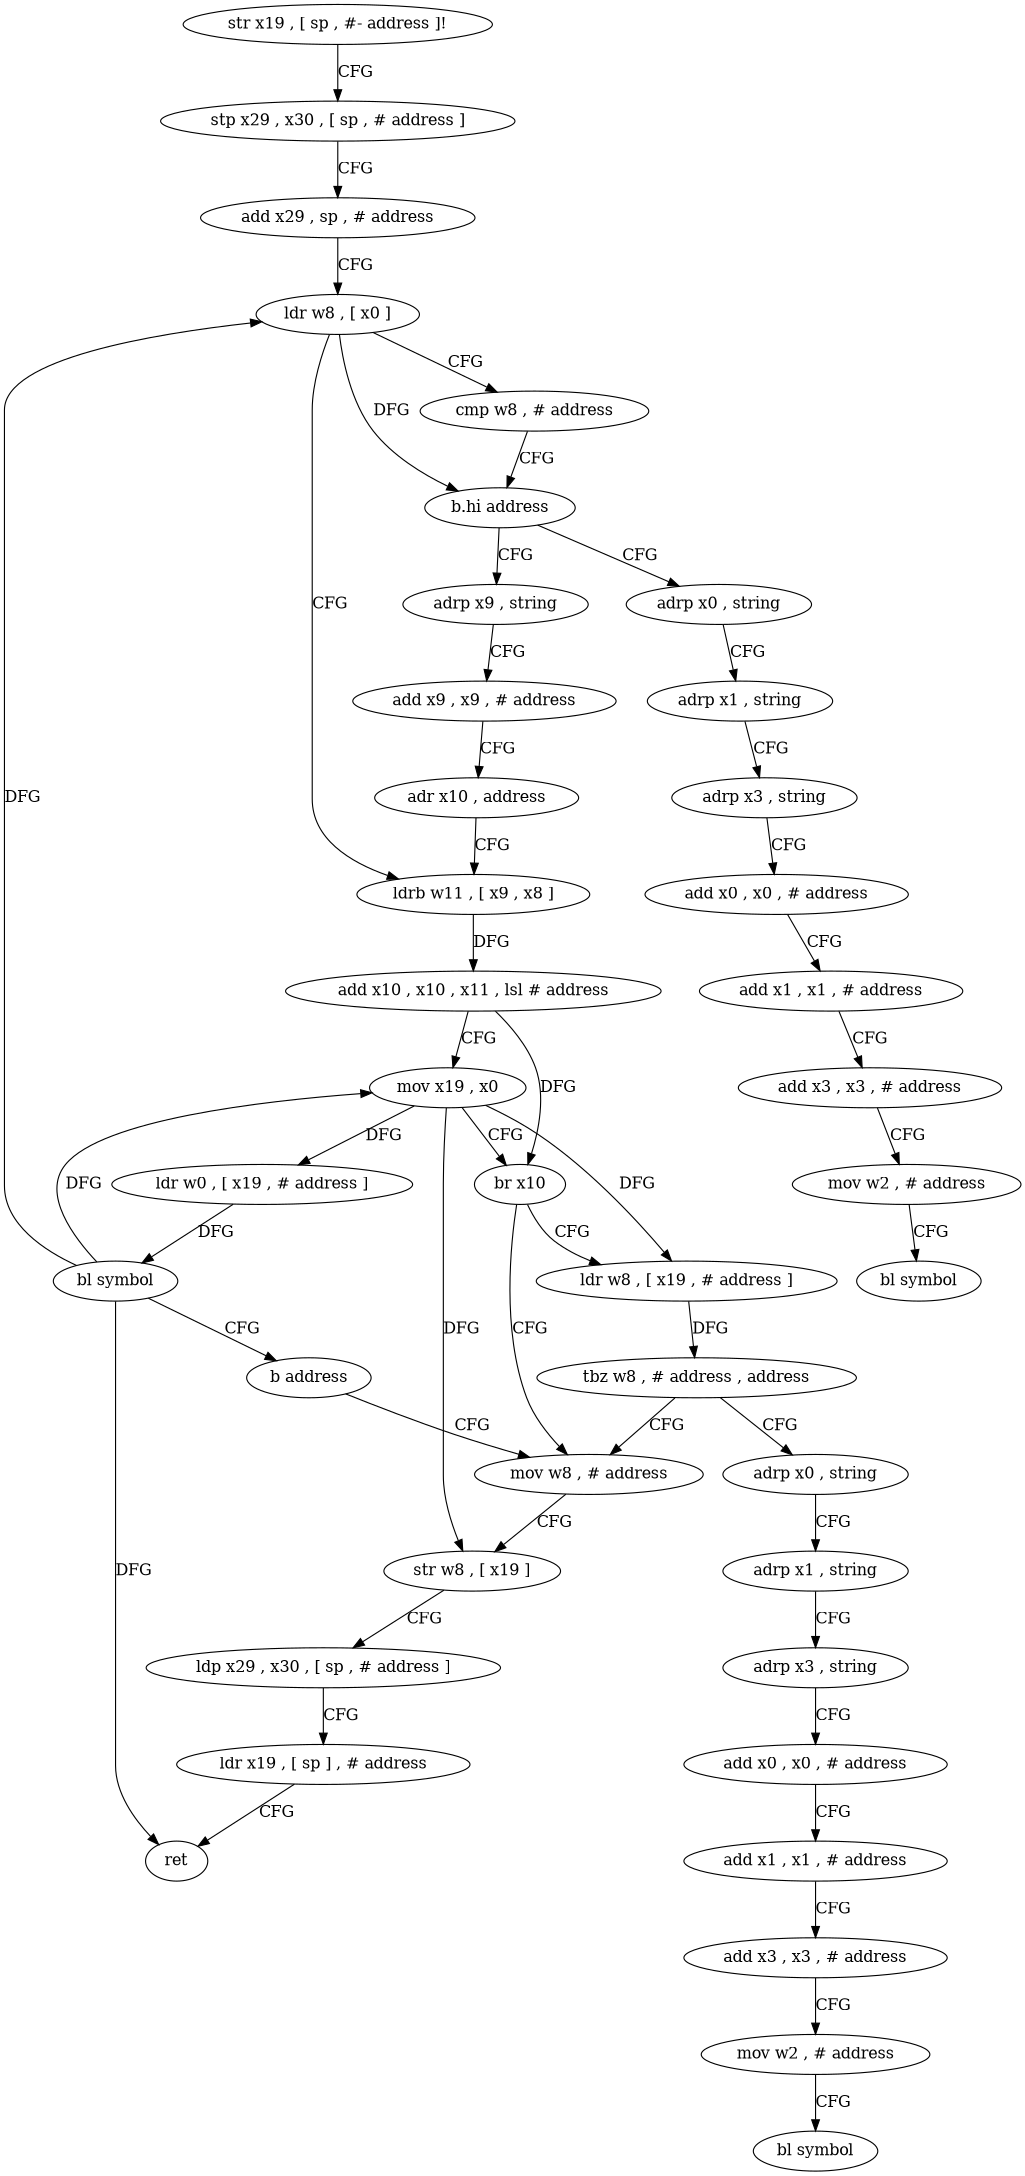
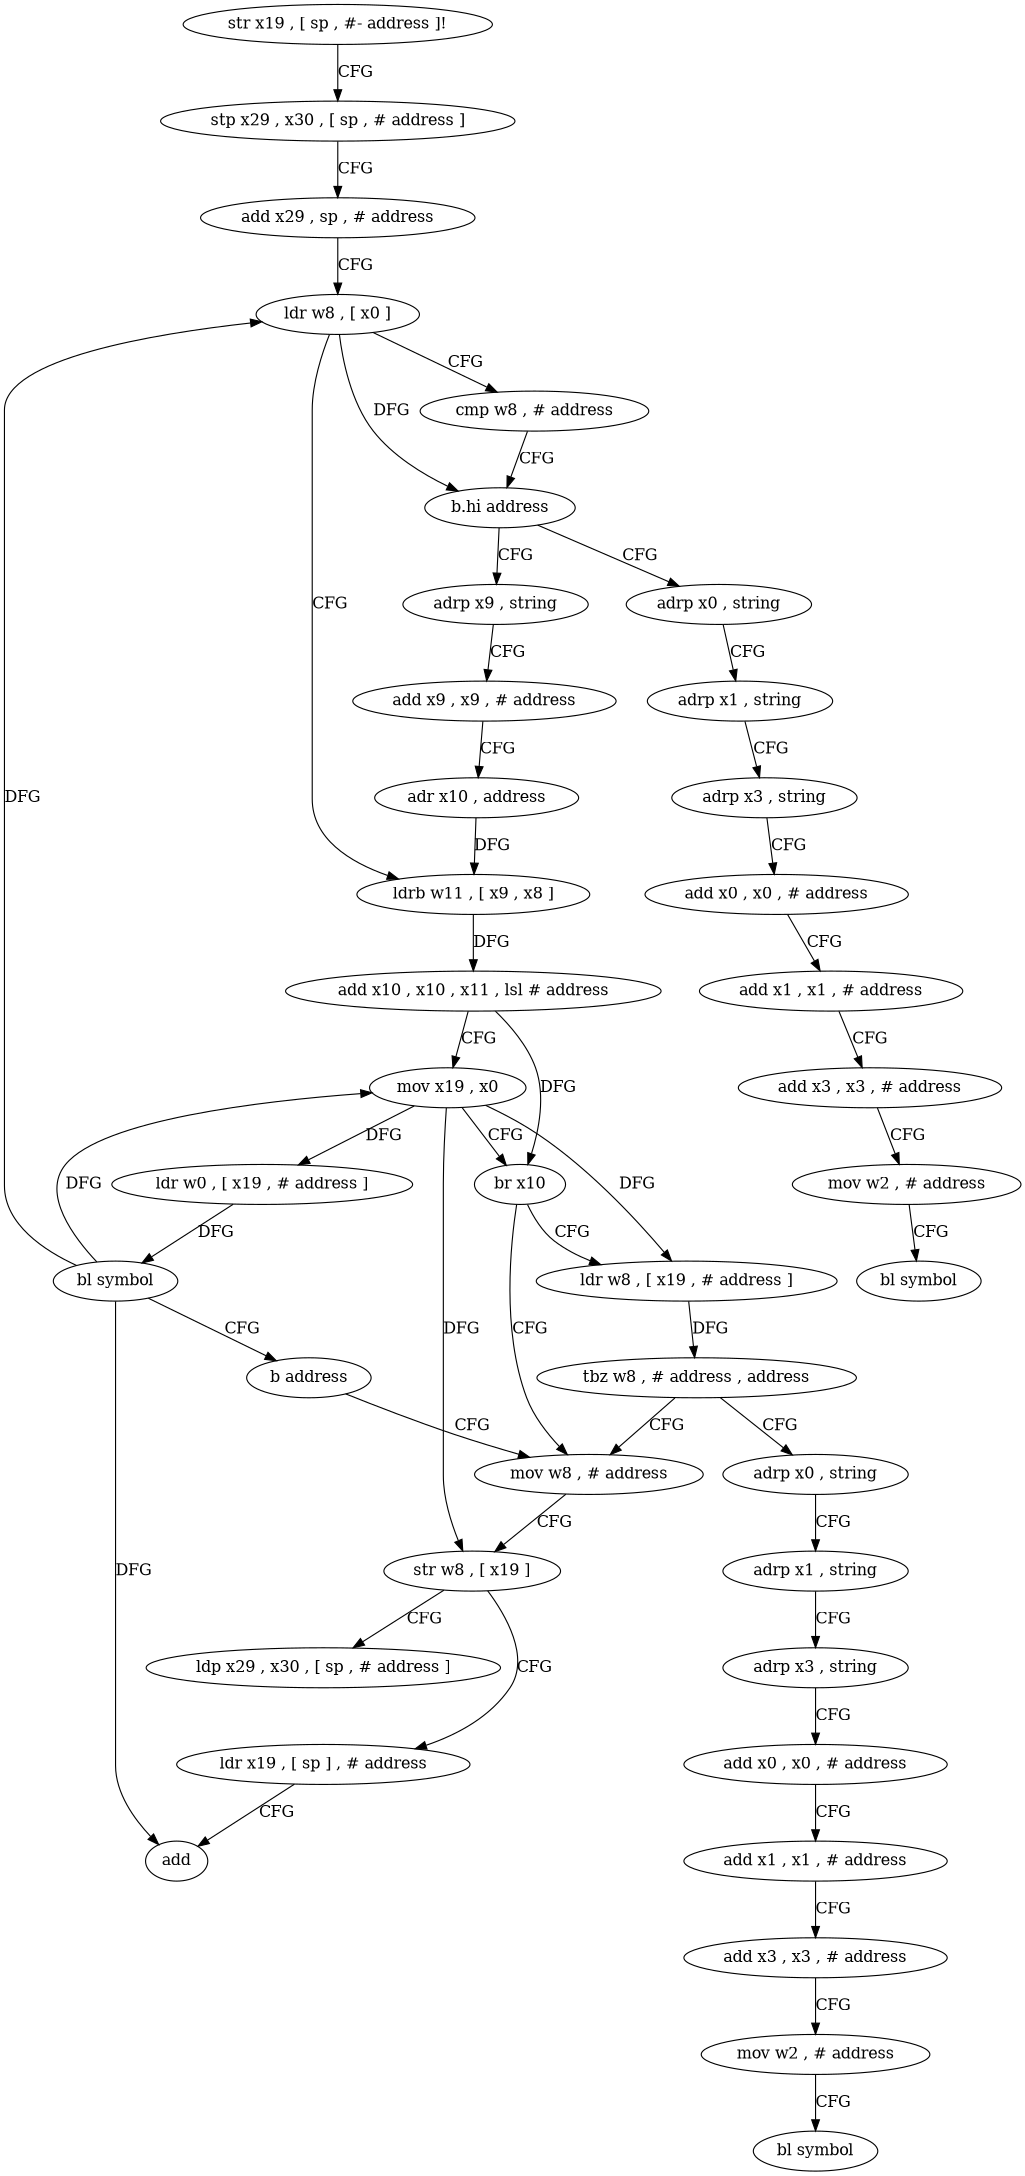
edge "adr x10 , address" -> "ldrb w11 , [ x9 , x8 ]": label "CFG" -> "DFG"
edge "ldp x29 , x30 , [ sp , # address ]" -> "ldr x19 , [ sp ] , # address": now "str w8 , [ x19 ]" -> "ldr x19 , [ sp ] , # address"
node "ret": label "ret" -> "add"
